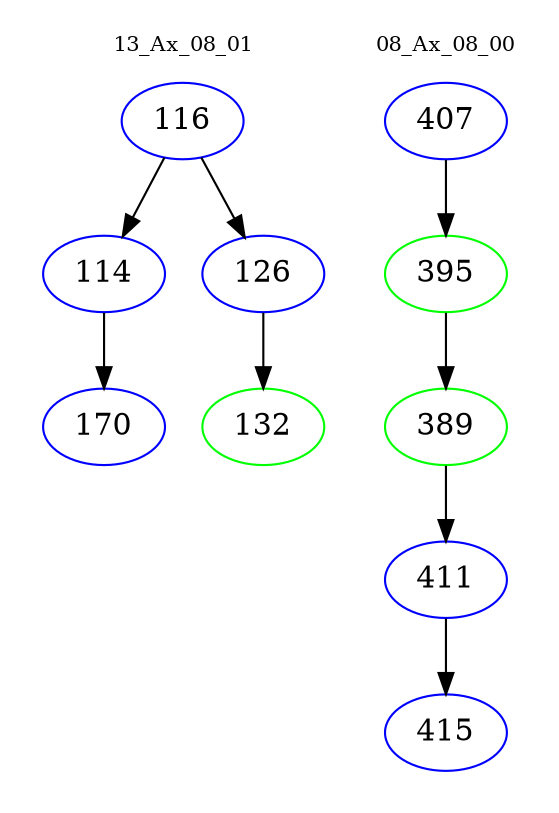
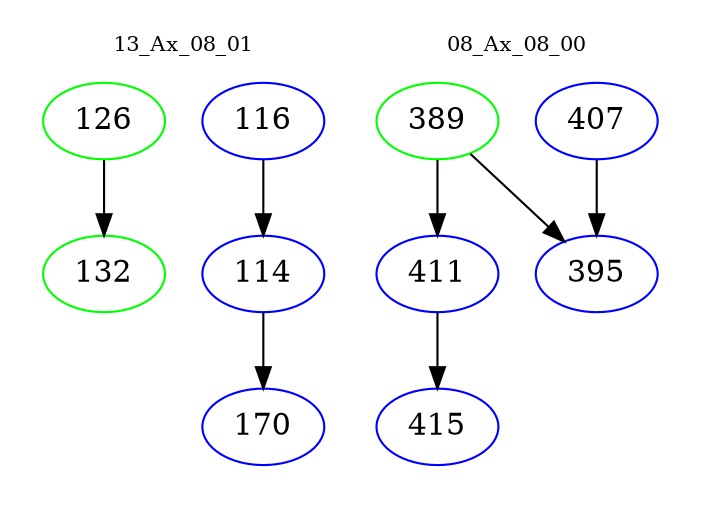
edge "116" -> "126": removed
node "126": color blue -> green
node "395": color green -> blue
edge "395" -> "389": reversed
